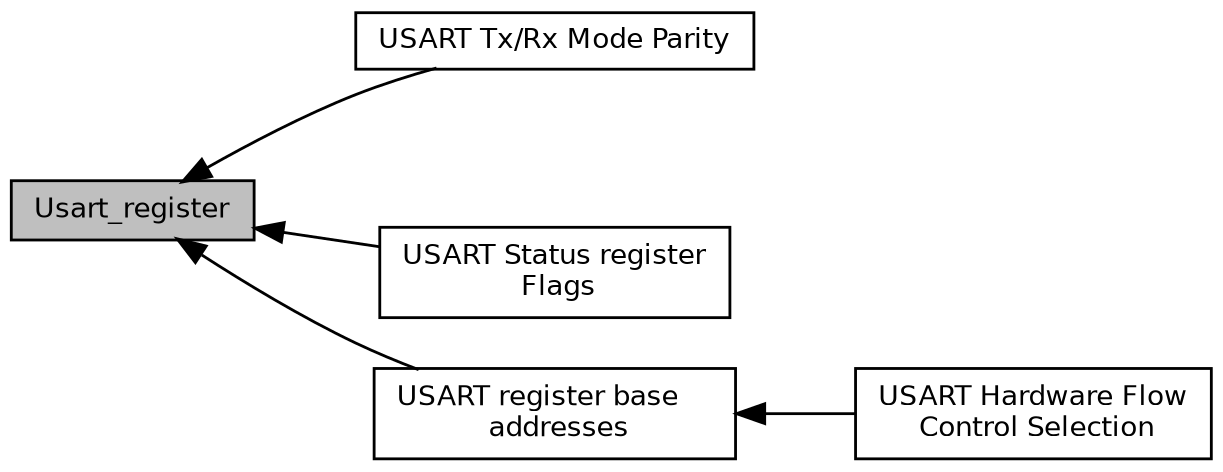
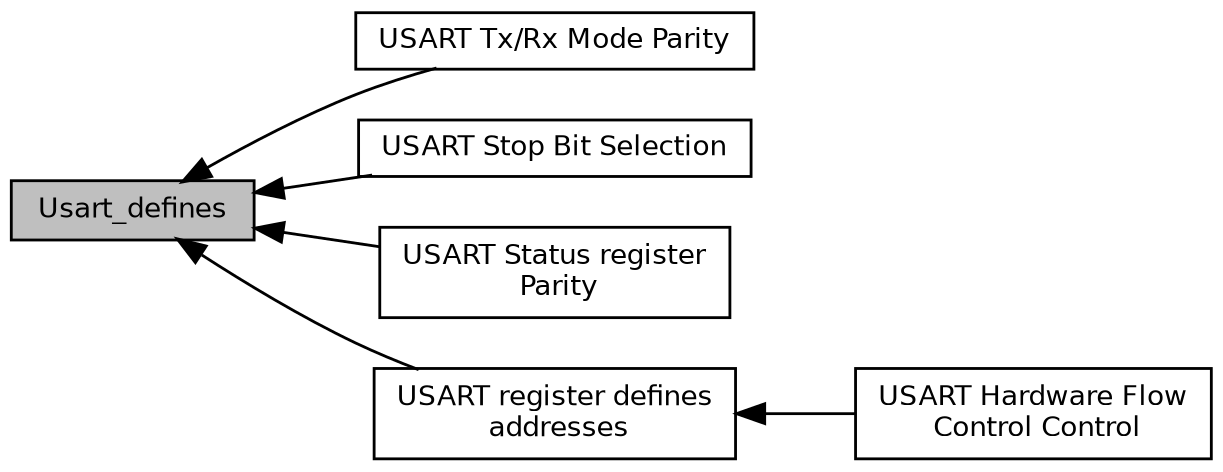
node "USART Stop Bit Selection": added
node "Usart_register": label "Usart_register" -> "Usart_defines"
node "USART Status register Flags": label "USART Status register Flags" -> "USART Status register Parity"
node "USART register base addresses": label "USART register base addresses" -> "USART register defines addresses"
node "USART Hardware Flow Control Selection": label "USART Hardware Flow Control Selection" -> "USART Hardware Flow Control Control"
